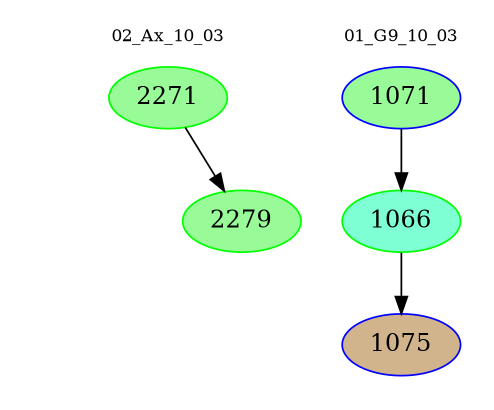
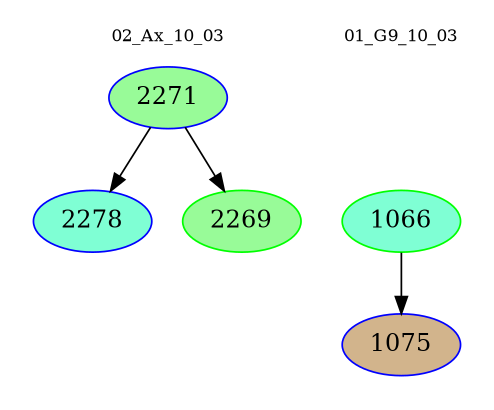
node "2271": color green -> blue
node "1071": removed
node "2278": added
node "2279": label "2279" -> "2269"
